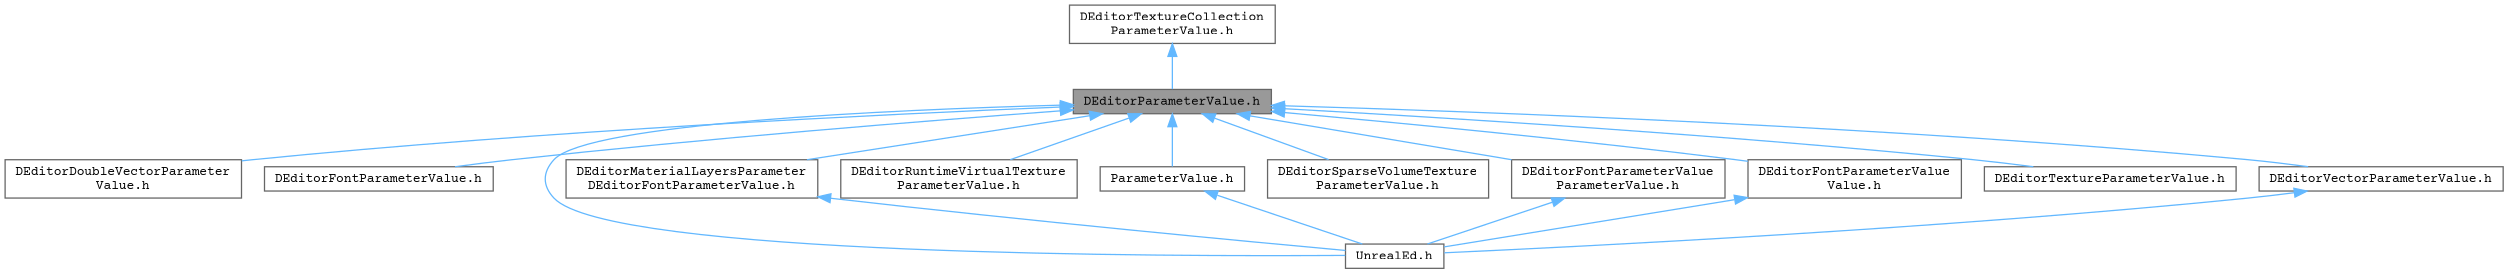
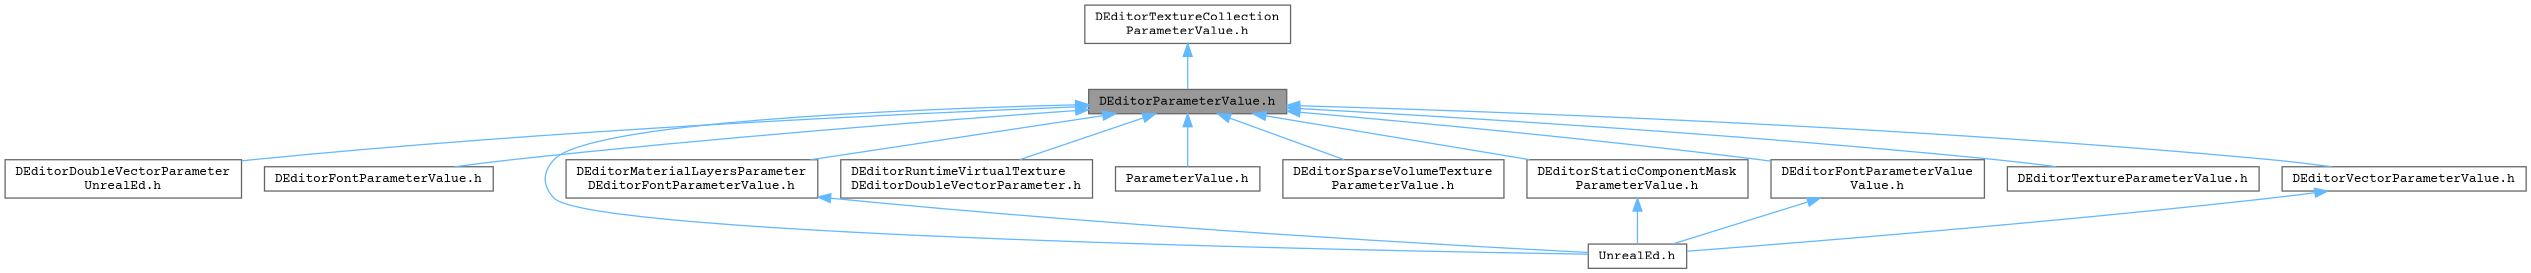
node "DEditorDoubleVectorParameter Value.h": label "DEditorDoubleVectorParameter Value.h" -> "DEditorDoubleVectorParameter UnrealEd.h"
node "DEditorRuntimeVirtualTexture ParameterValue.h": label "DEditorRuntimeVirtualTexture ParameterValue.h" -> "DEditorRuntimeVirtualTexture DEditorDoubleVectorParameter.h"
node "DEditorFontParameterValue ParameterValue.h": label "DEditorFontParameterValue ParameterValue.h" -> "DEditorStaticComponentMask ParameterValue.h"
edge "UnrealEd.h" -> "ParameterValue.h": removed
